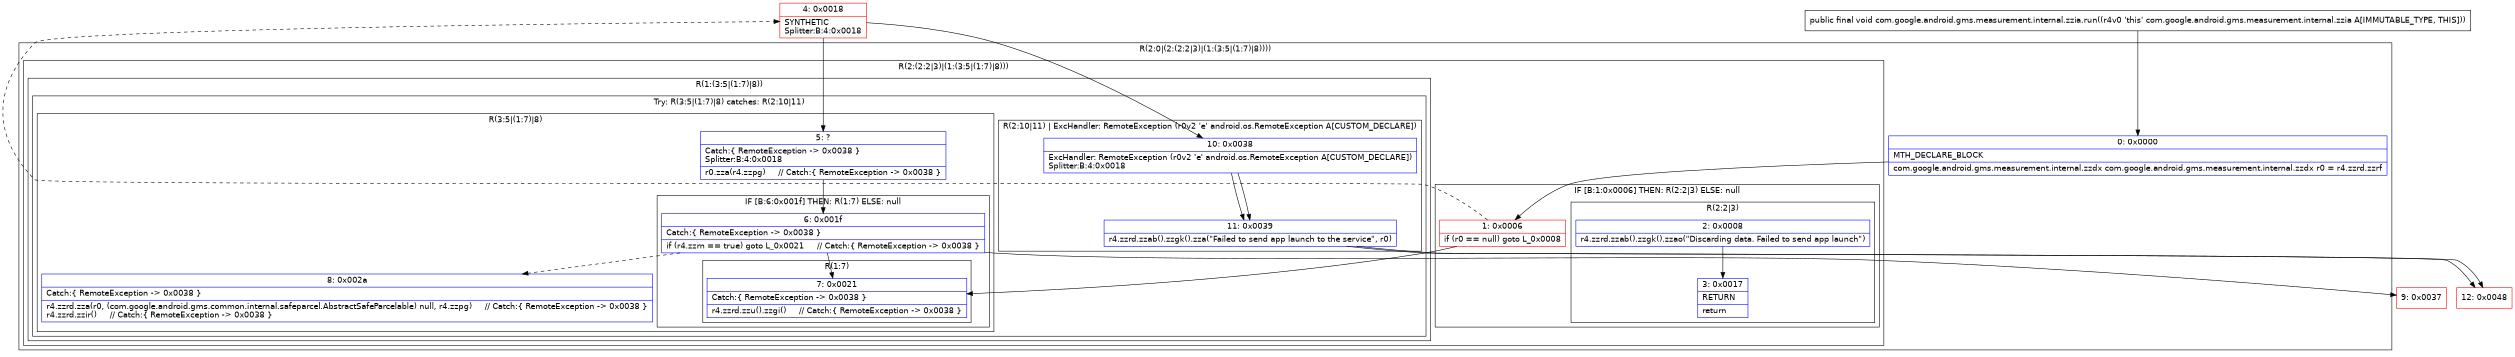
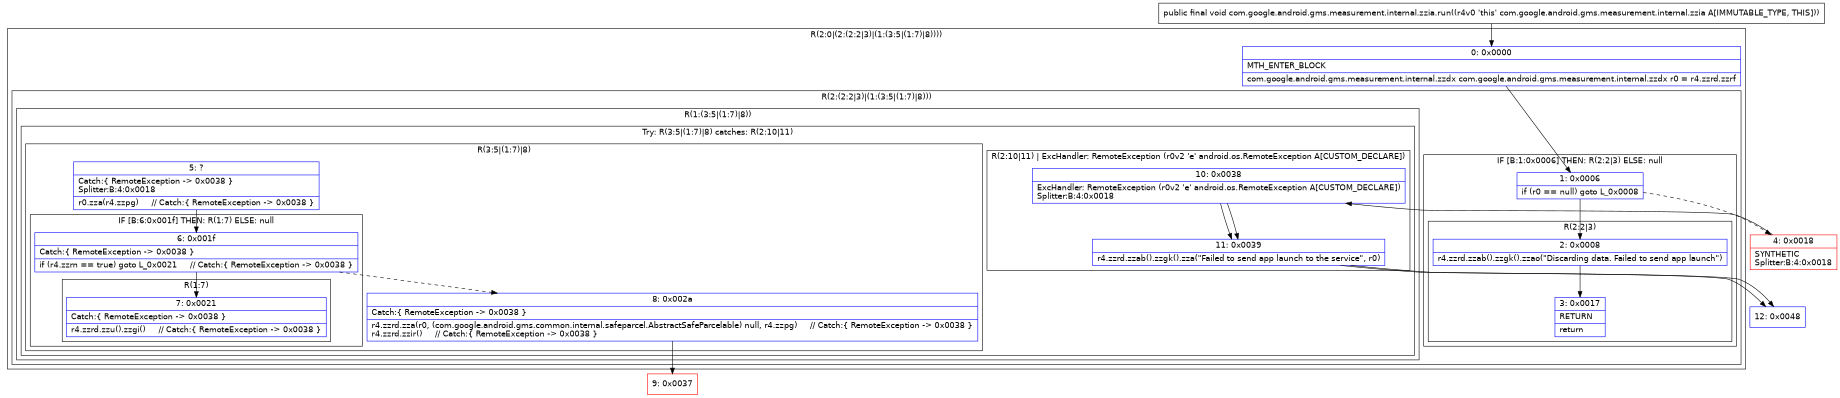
edge "4: 0x0018" -> "5: ?": removed
node "0: 0x0000": text "MTH_DECLARE_BLOCK" -> "MTH_ENTER_BLOCK"
node "1: 0x0006": color red -> blue
edge "6: 0x001f" -> "9: 0x0037": now "8: 0x002a" -> "9: 0x0037"
edge "1: 0x0006" -> "7: 0x0021": now "1: 0x0006" -> "2: 0x0008"
node "12: 0x0048": color red -> blue
